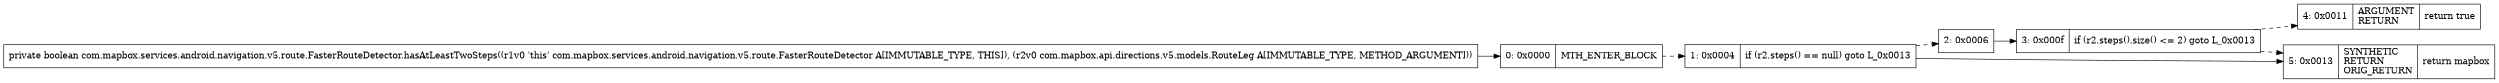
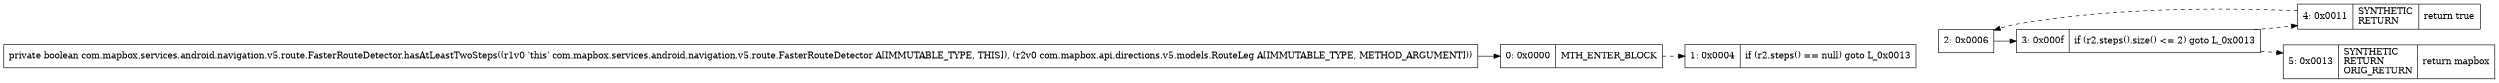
node "4: 0x0011": text "ARGUMENT" -> "SYNTHETIC"
edge "1: 0x0004" -> "2: 0x0006": now "4: 0x0011" -> "2: 0x0006"
edge "1: 0x0004" -> "5: 0x0013": removed
